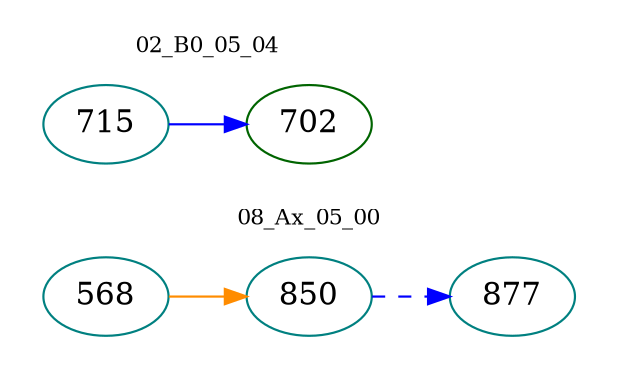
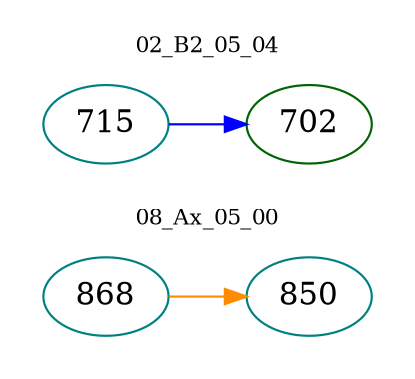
cluster "02_B0_05_04": label "02_B0_05_04" -> "02_B2_05_04"
node "568": label "568" -> "868"
node "877": removed
